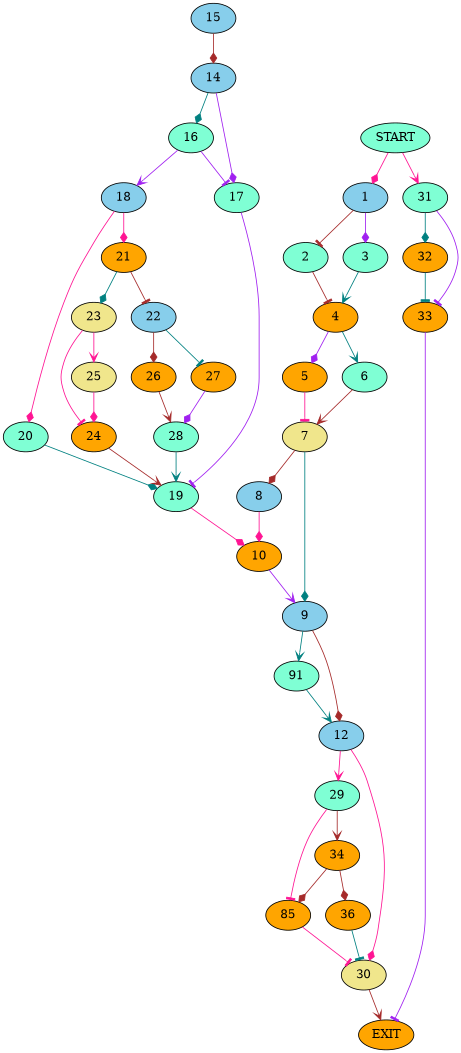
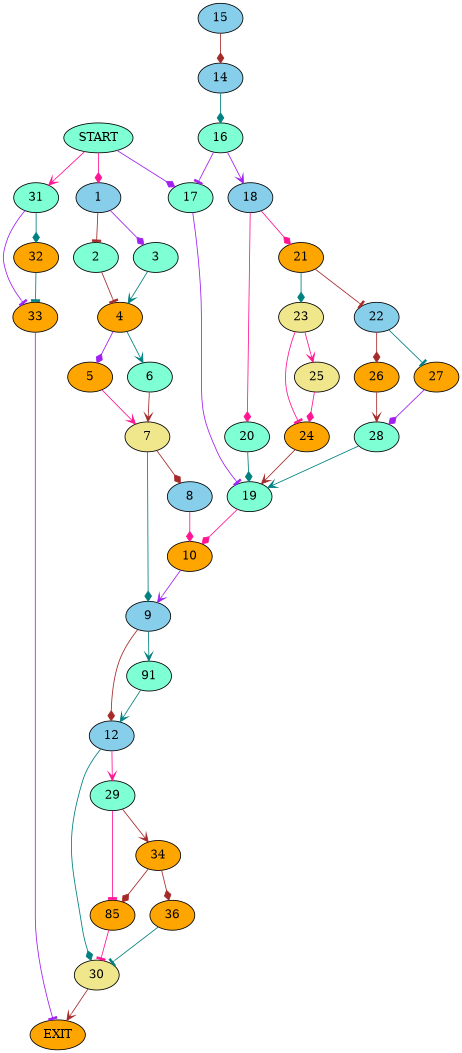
edge "14" -> "17": now "START" -> "17"
edge "5" -> "7": arrowhead tee -> vee
edge "12" -> "30": color deeppink -> teal
